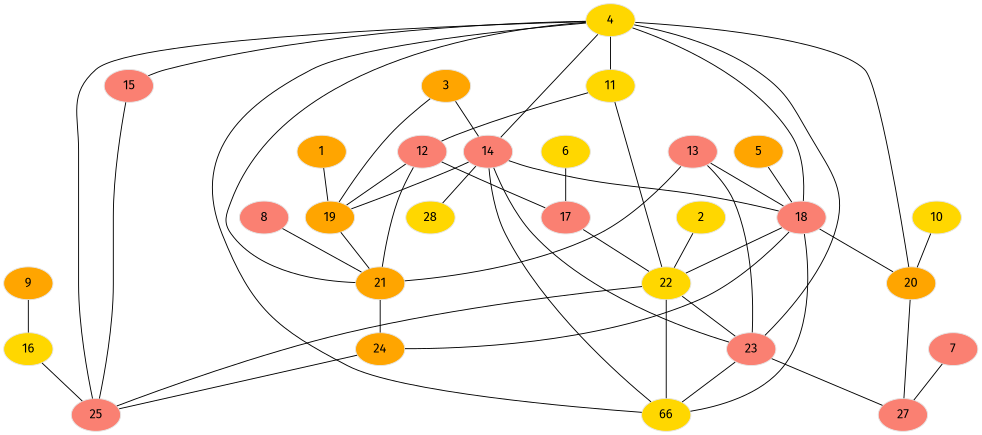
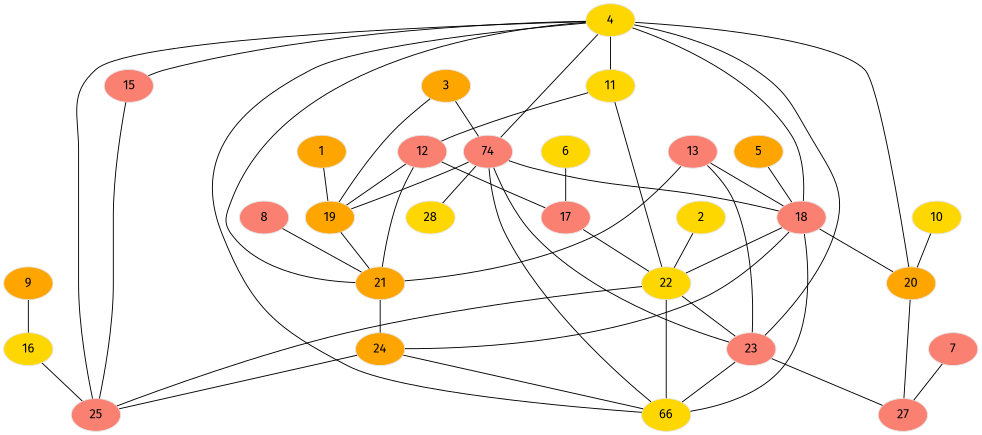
node "14": label "14" -> "74"
edge "24" -- "66": added
